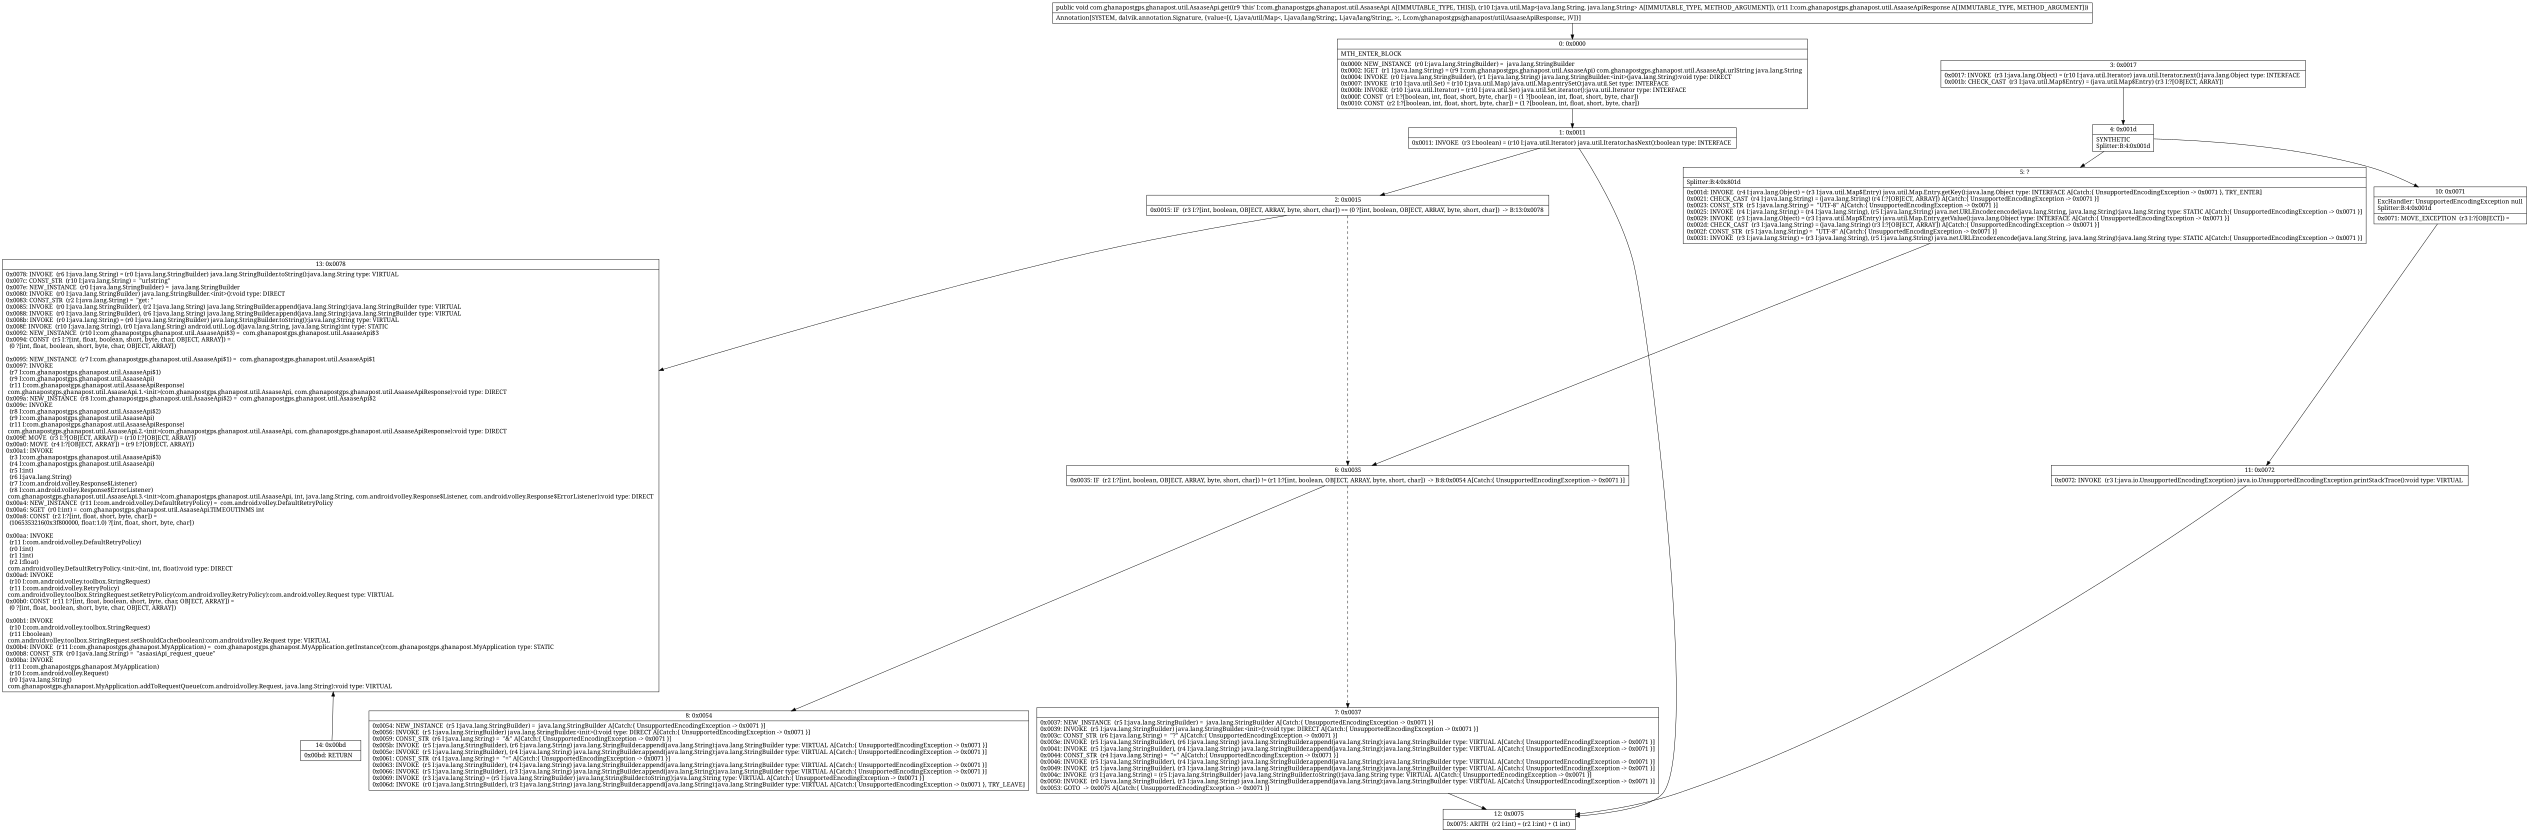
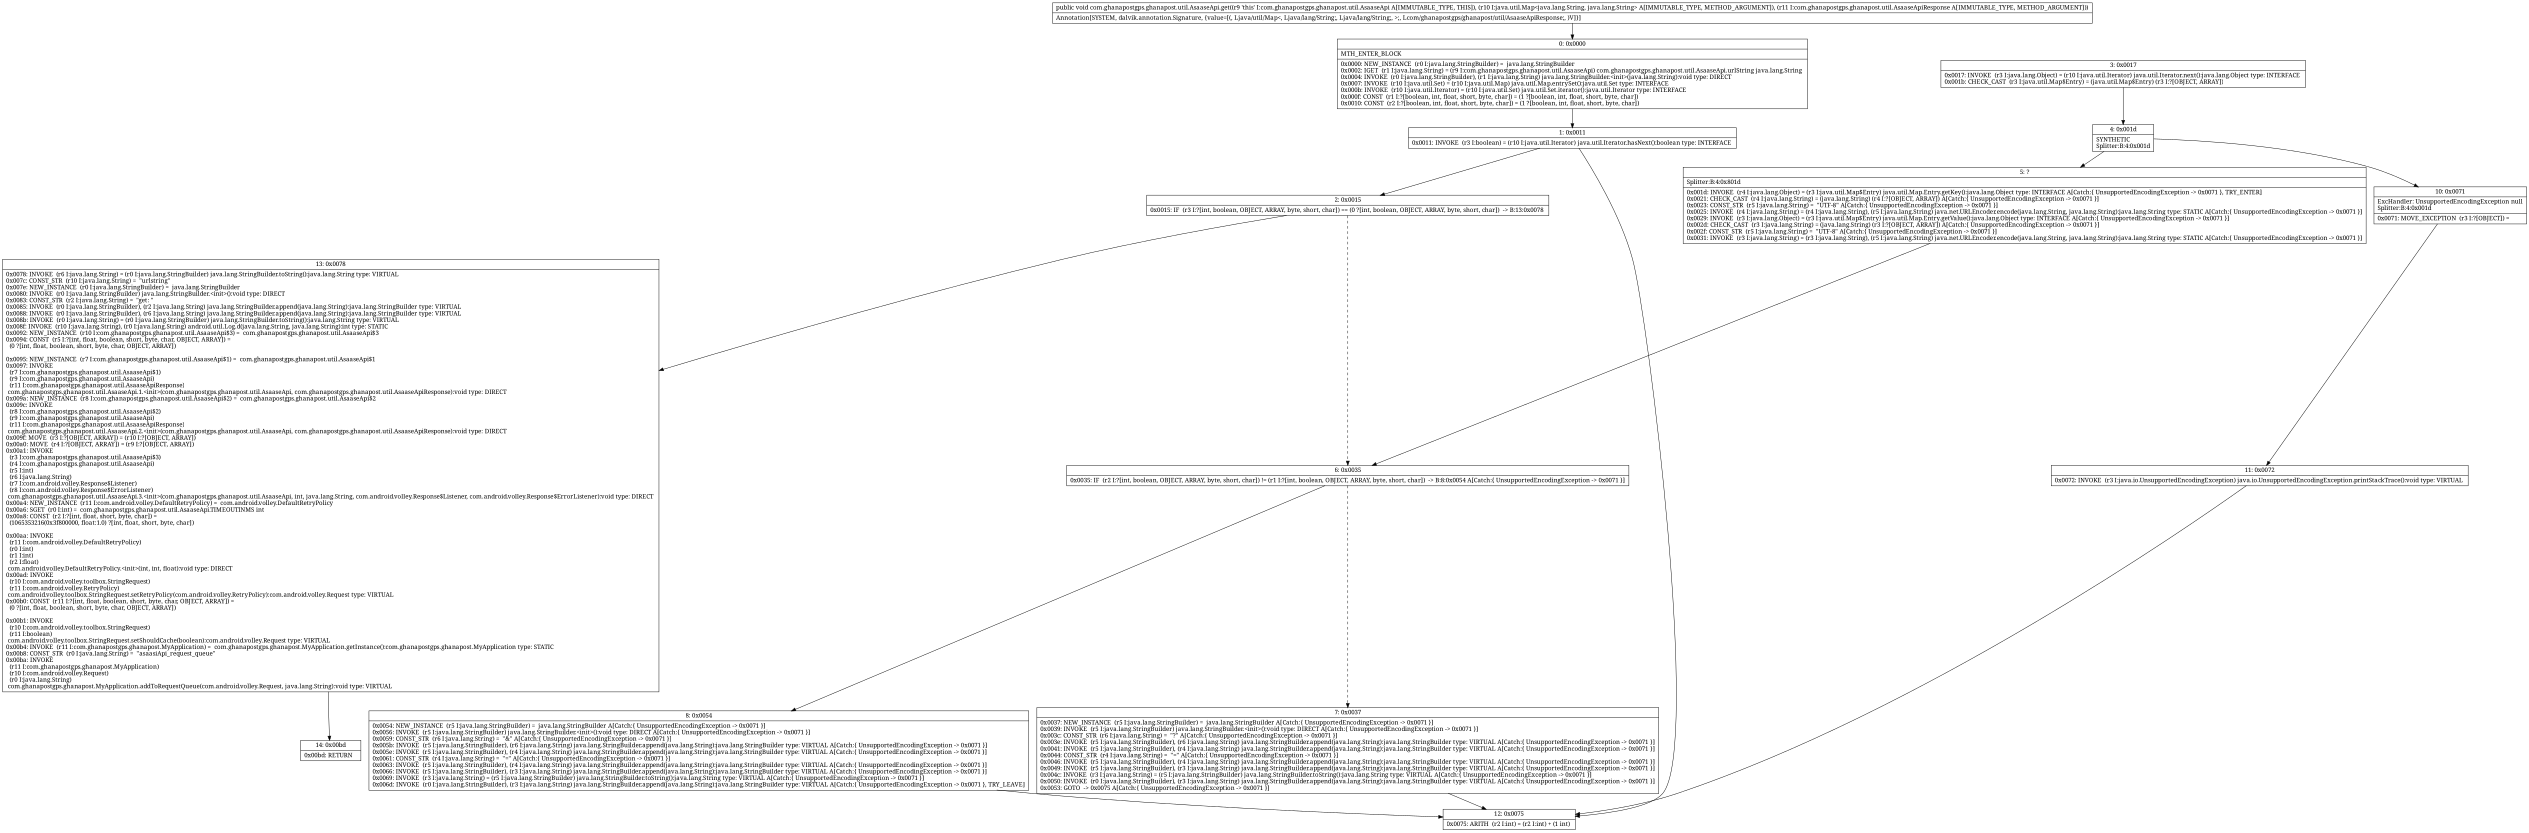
edge "14: 0x00bd" -> "13: 0x0078": reversed
edge "8: 0x0054" -> "12: 0x0075": added
